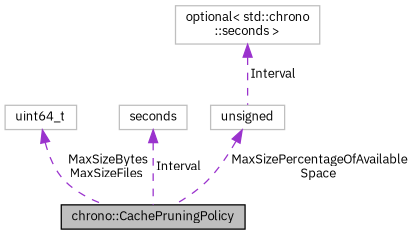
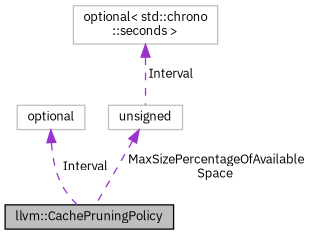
node "uint64_t": removed
node "seconds": label "seconds" -> "optional"
node "chrono::CachePruningPolicy": label "chrono::CachePruningPolicy" -> "llvm::CachePruningPolicy"
